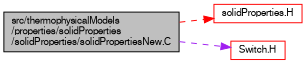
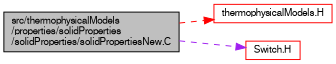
node "solidProperties.H": label "solidProperties.H" -> "thermophysicalModels.H"
